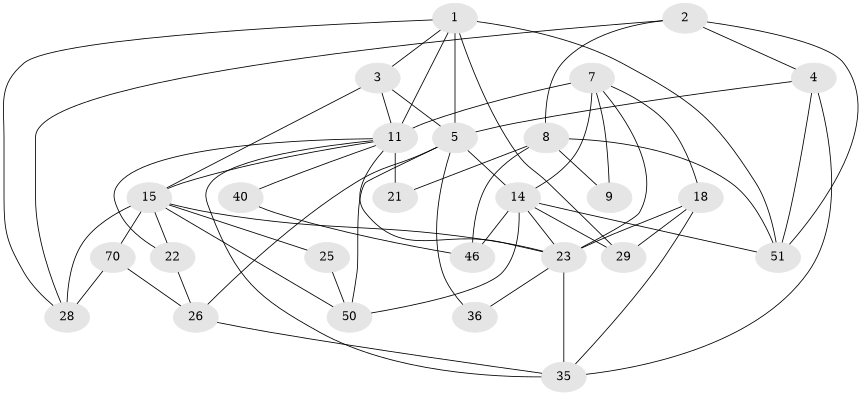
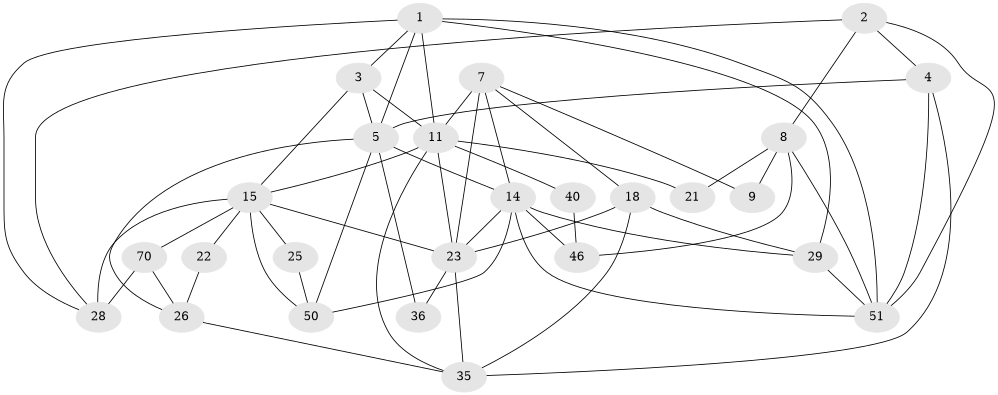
edge "11" -- "22": removed
edge "29" -- "51": added
